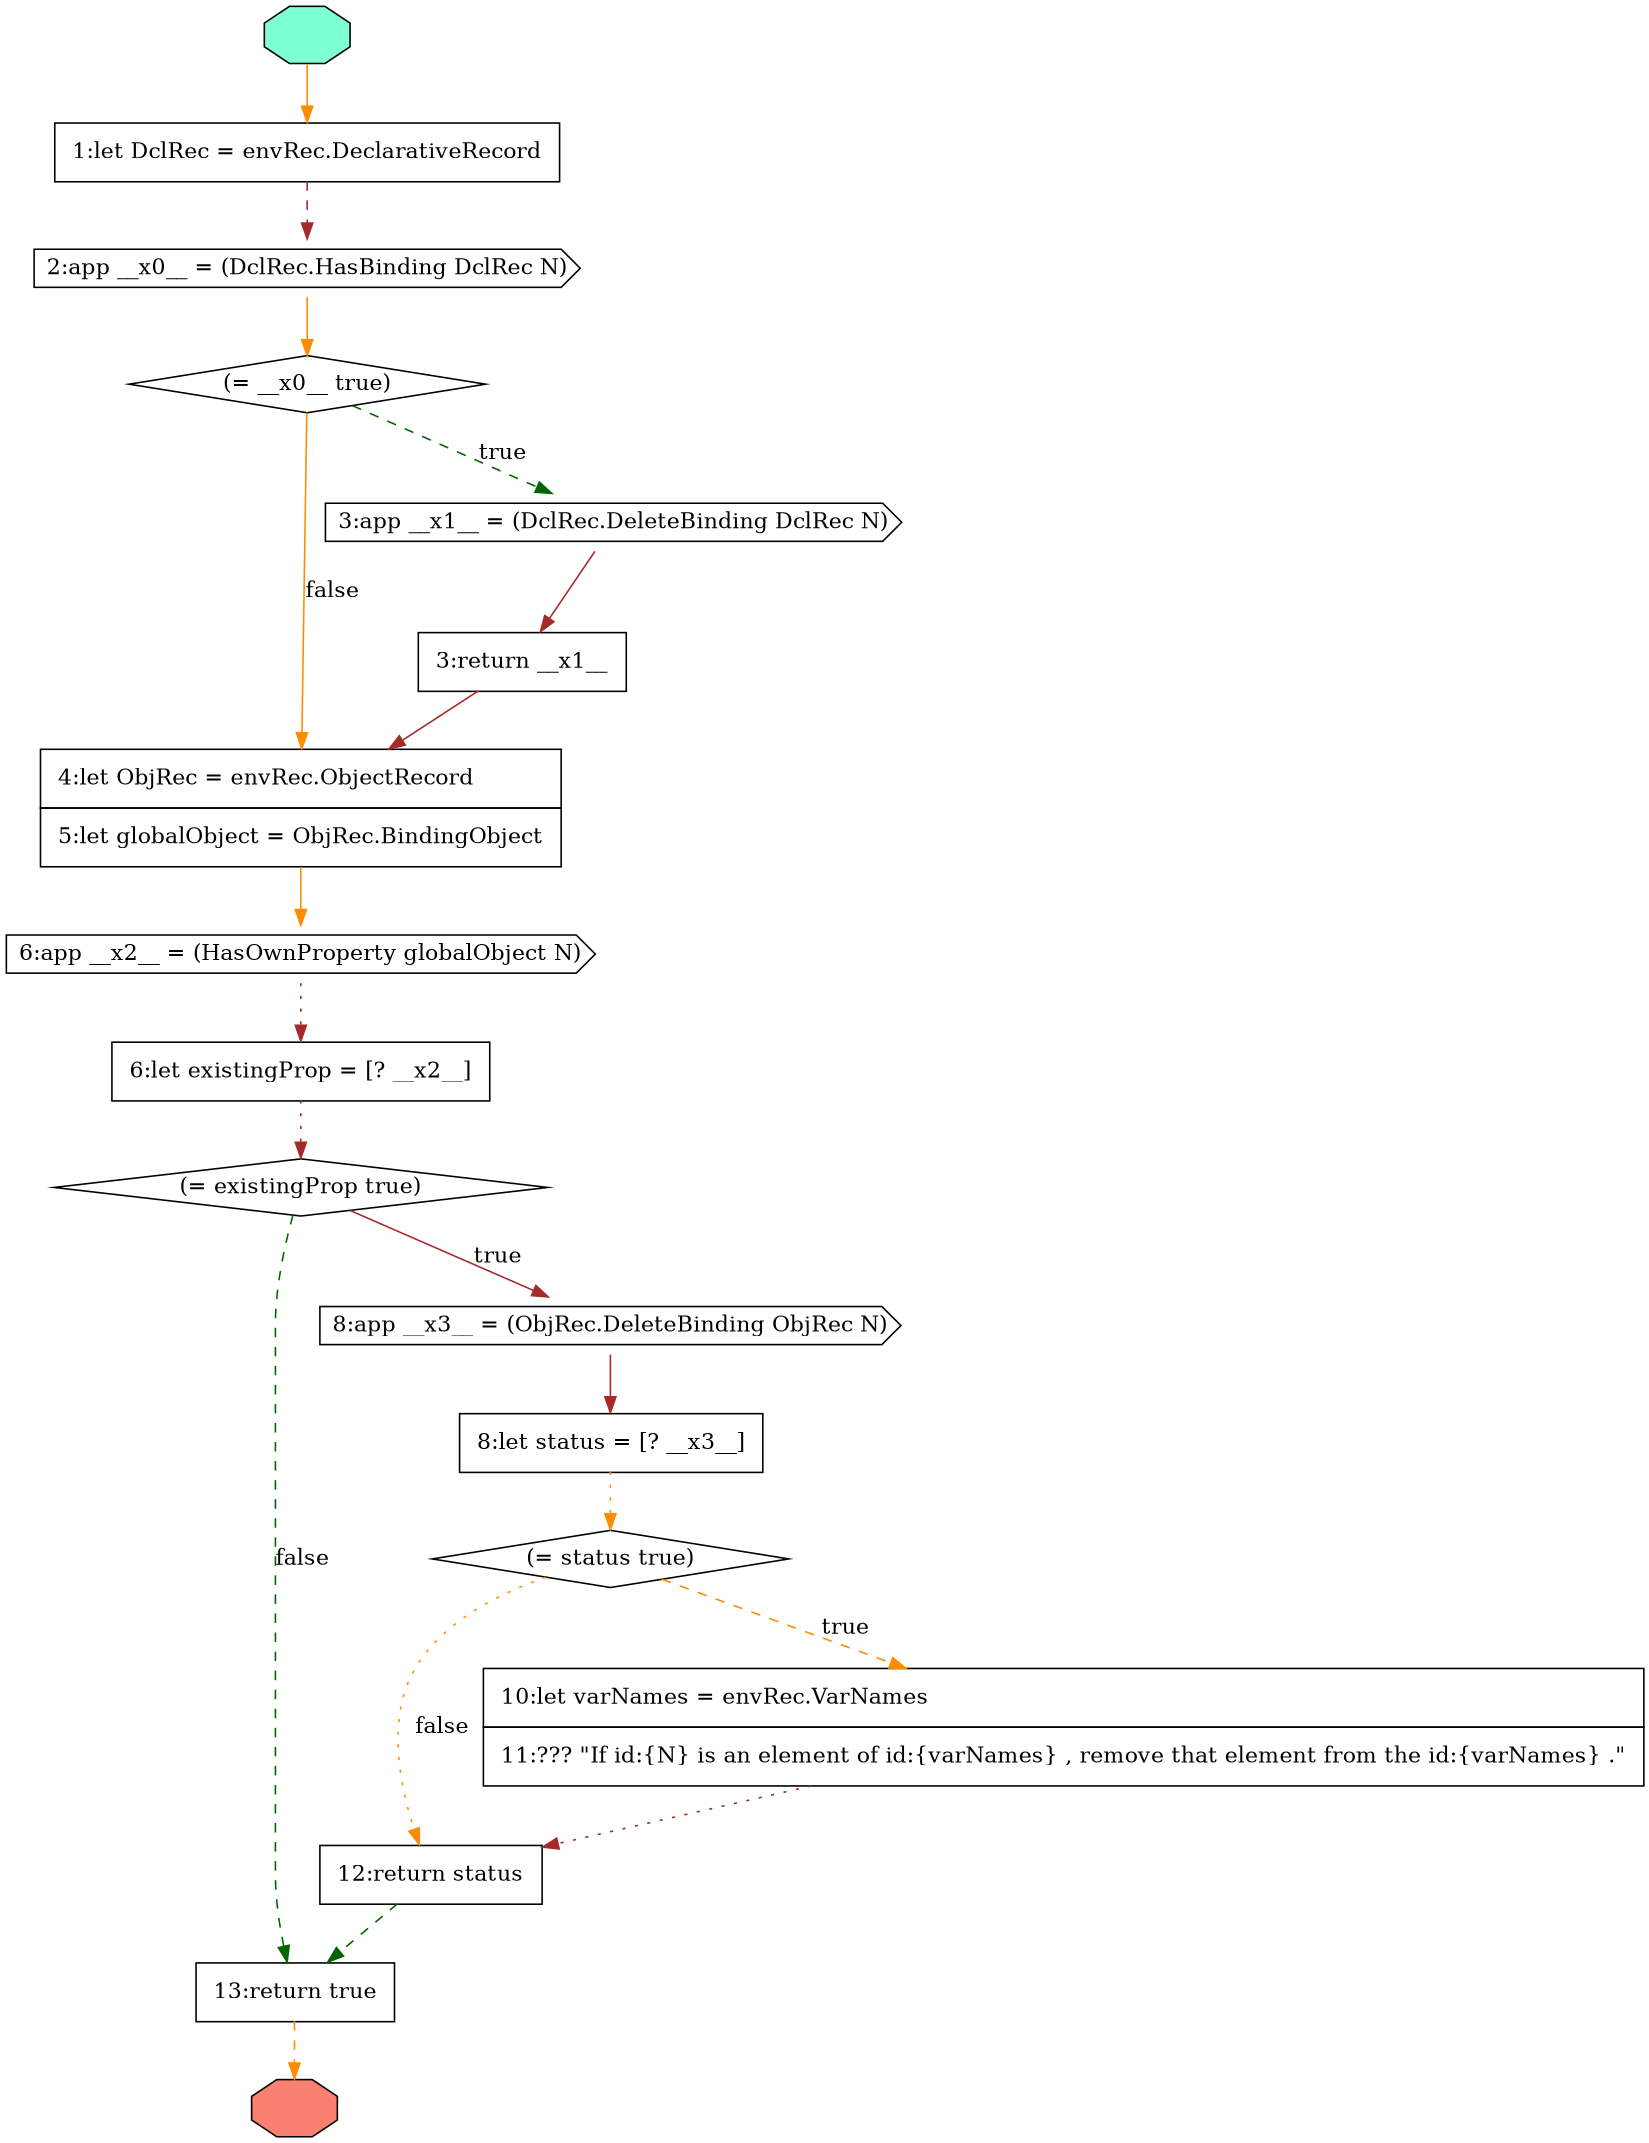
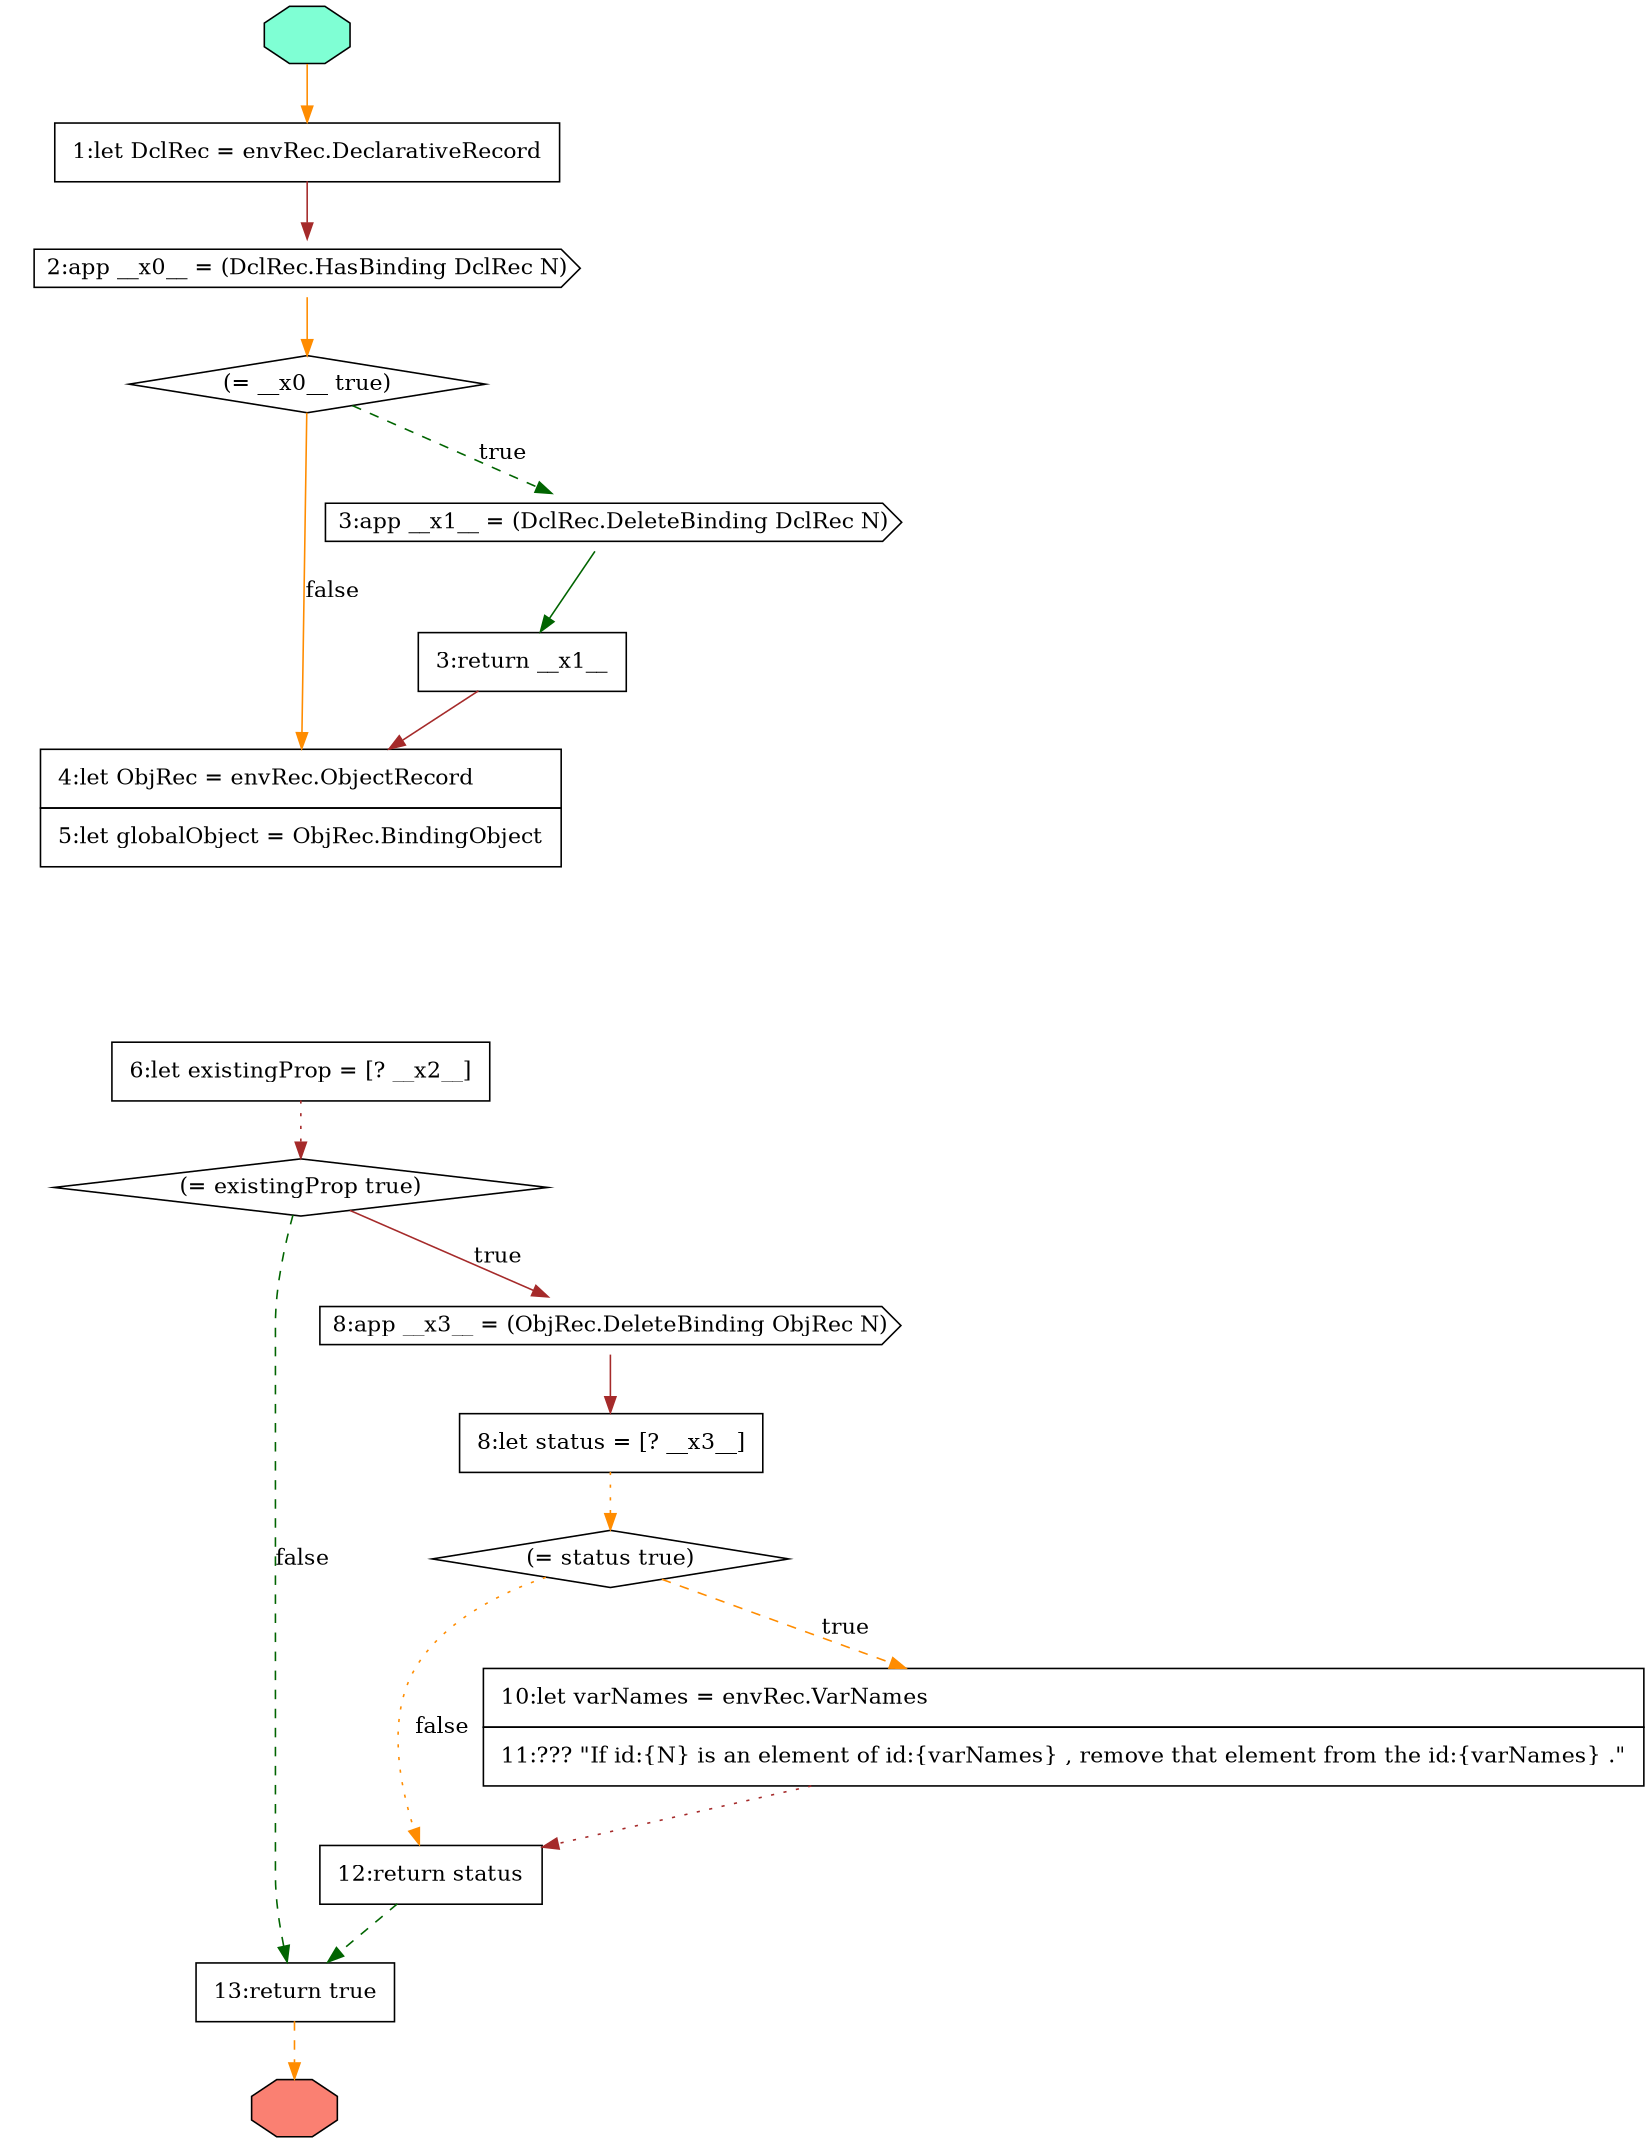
edge "1:let DclRec = envRec.DeclarativeRecord" -> "2:app __x0__ = (DclRec.HasBinding DclRec N)": style dashed -> solid
edge "3:app __x1__ = (DclRec.DeleteBinding DclRec N)" -> "3:return __x1__": color brown -> darkgreen
node "6:app __x2__ = (HasOwnProperty globalObject N)": removed
